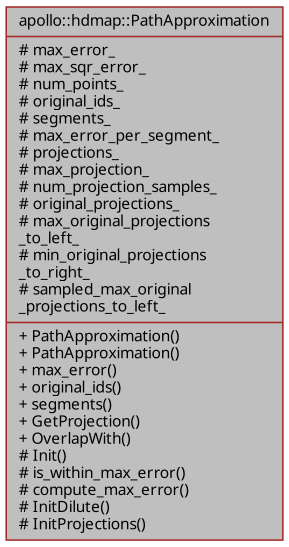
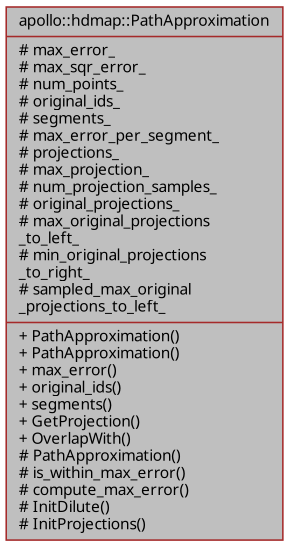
node "apollo::hdmap::PathApproximation": text "# Init()" -> "# PathApproximation()"
